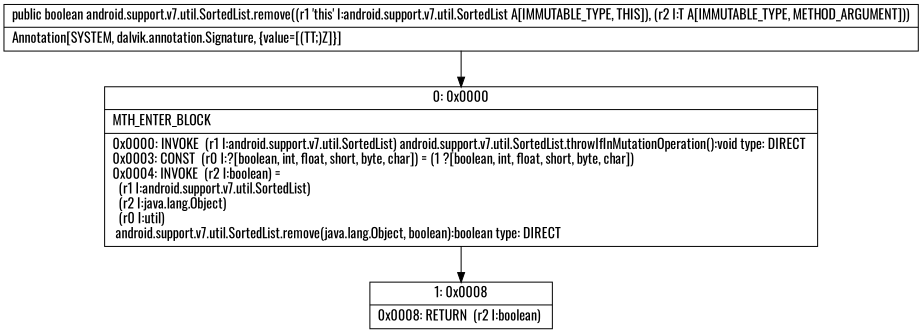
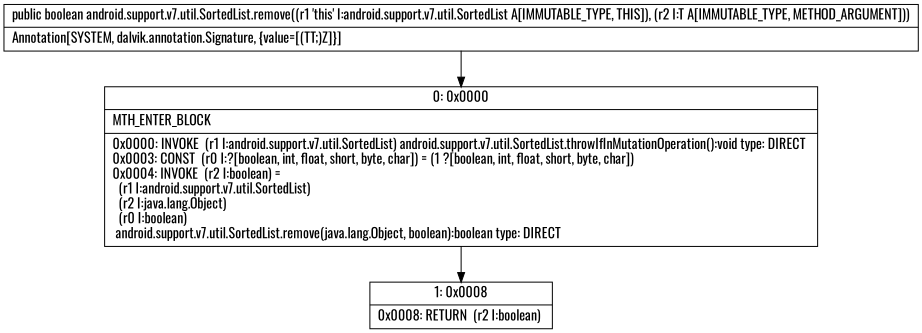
node "0: 0x0000": text "(r0 I:util)" -> "(r0 I:boolean)"
